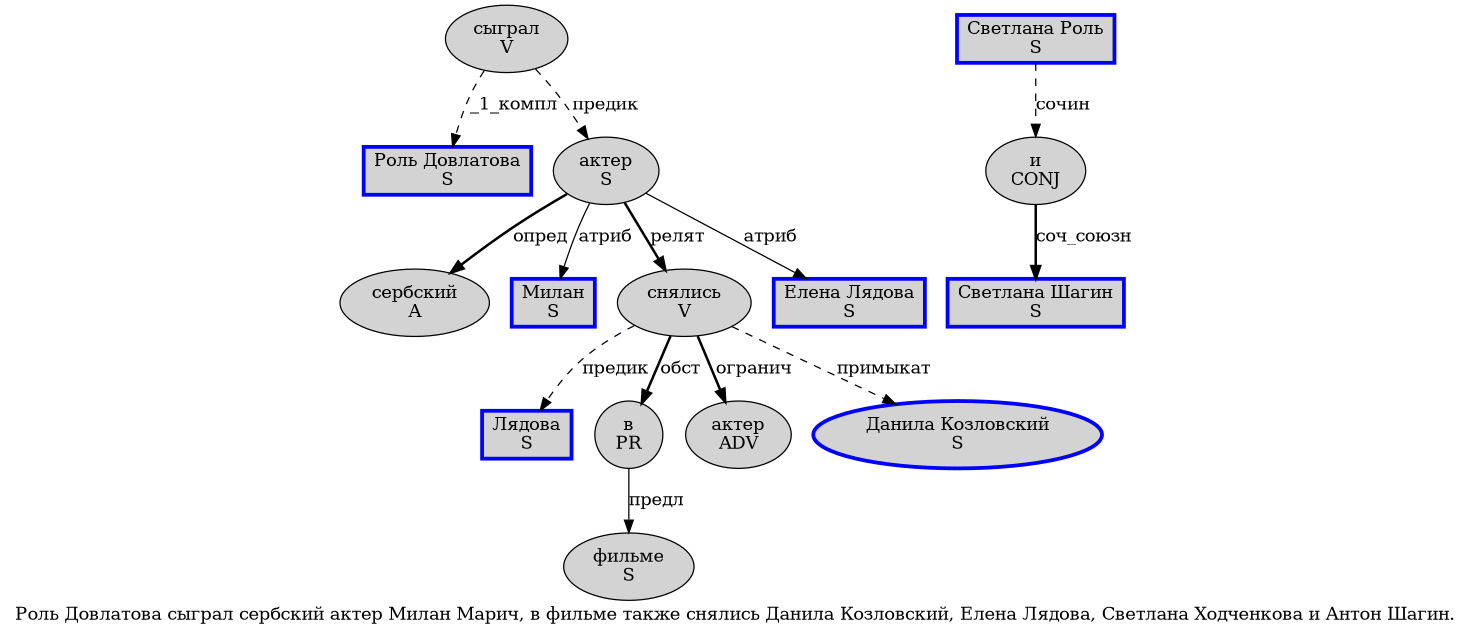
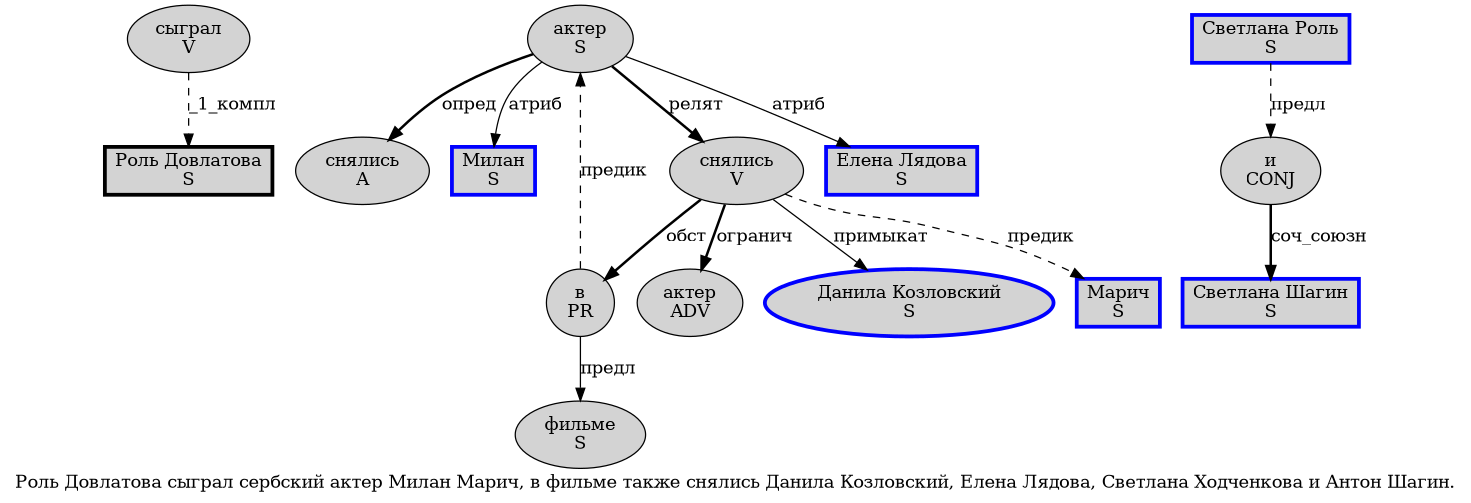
edge "сыграл V" -> "актер S": now "в PR" -> "актер S"
edge "Светлана Роль S" -> "и CONJ": label "сочин" -> "предл"
node "Роль Довлатова S": color blue -> black
node "сербский A": label "сербский A" -> "снялись A"
edge "снялись V" -> "Данила Козловский S": style dashed -> solid
node "Лядова S": label "Лядова S" -> "Марич S"
